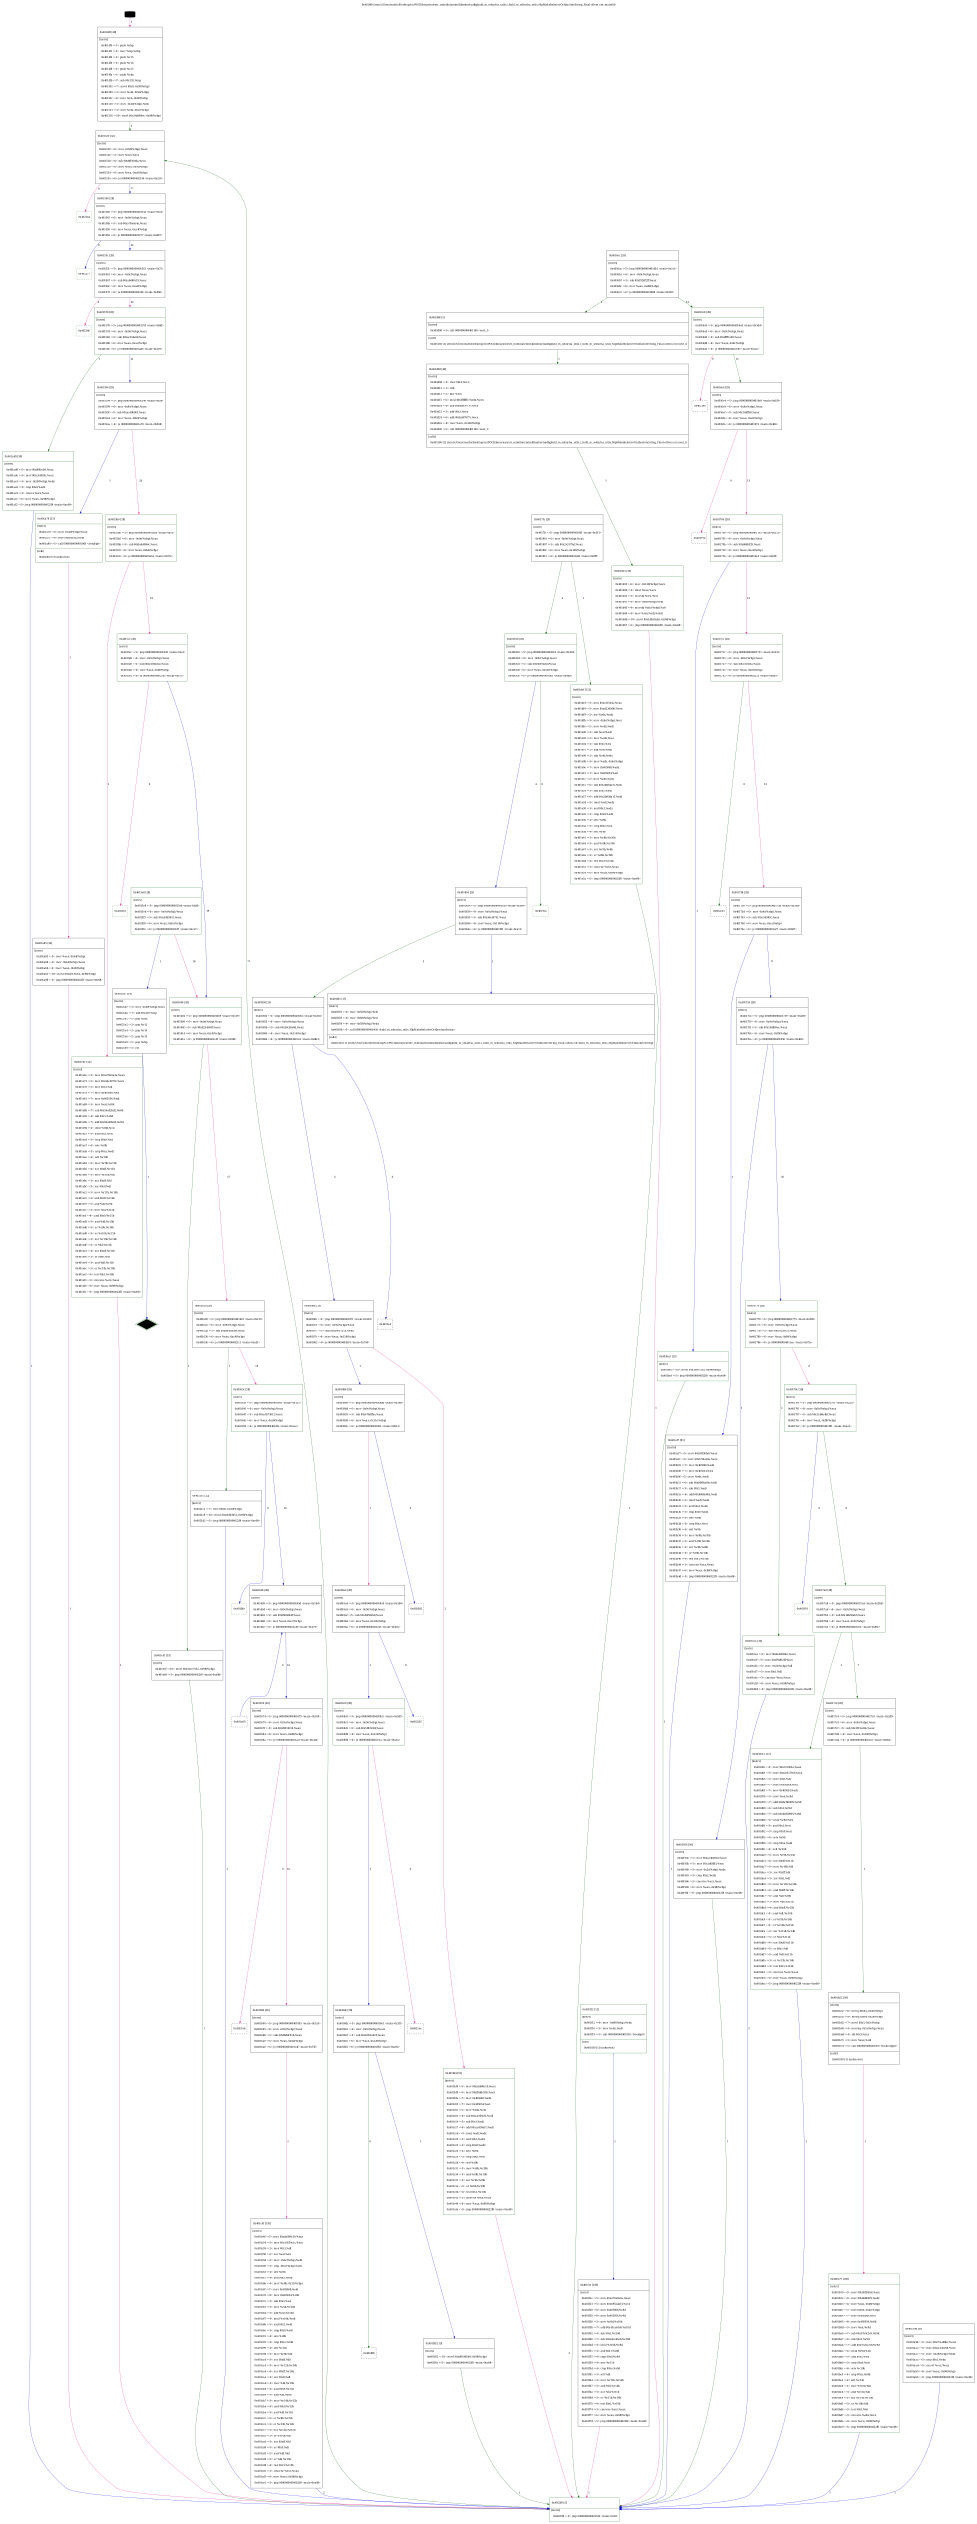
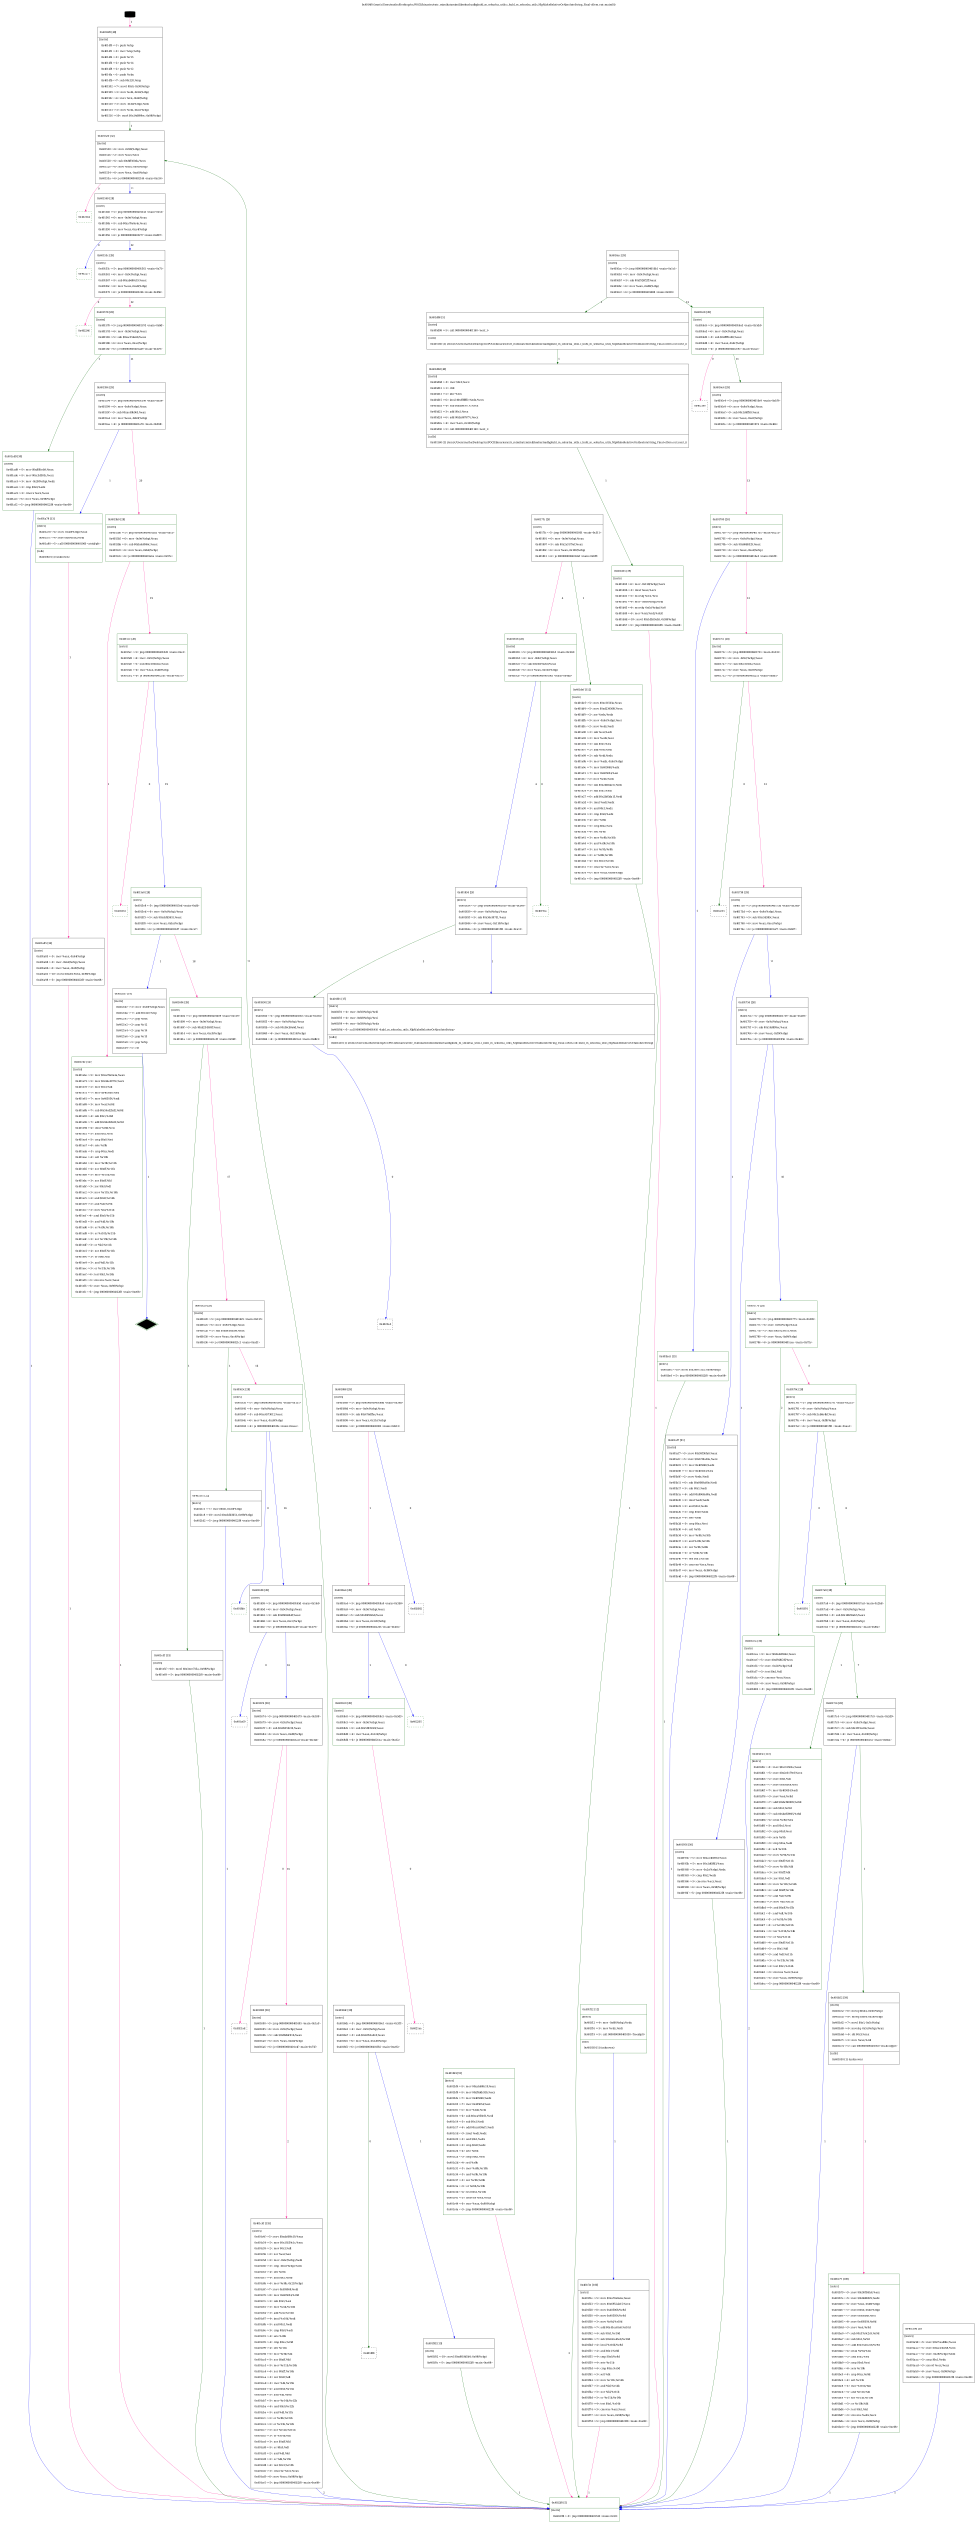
node "0x401974": removed
edge "0x4017fc [28]" -> "0x401818 [28]": color darkgreen -> deeppink
edge "0x4015cc [28]" -> "0x401604 [28]": now "0x4015cc [28]" -> "0x4015e8 [28]"
node "0x40186c [28]": removed
edge "0x401a69" -> "0x401658 [28]": reversed
edge "0x4018c0 [28]" -> "0x4018dc [28]": removed, label "1"
edge "0x401d5c [147]" -> "0x4022f8 [5]": now "0x4017c4 [28]" -> "0x4022f8 [5]"
